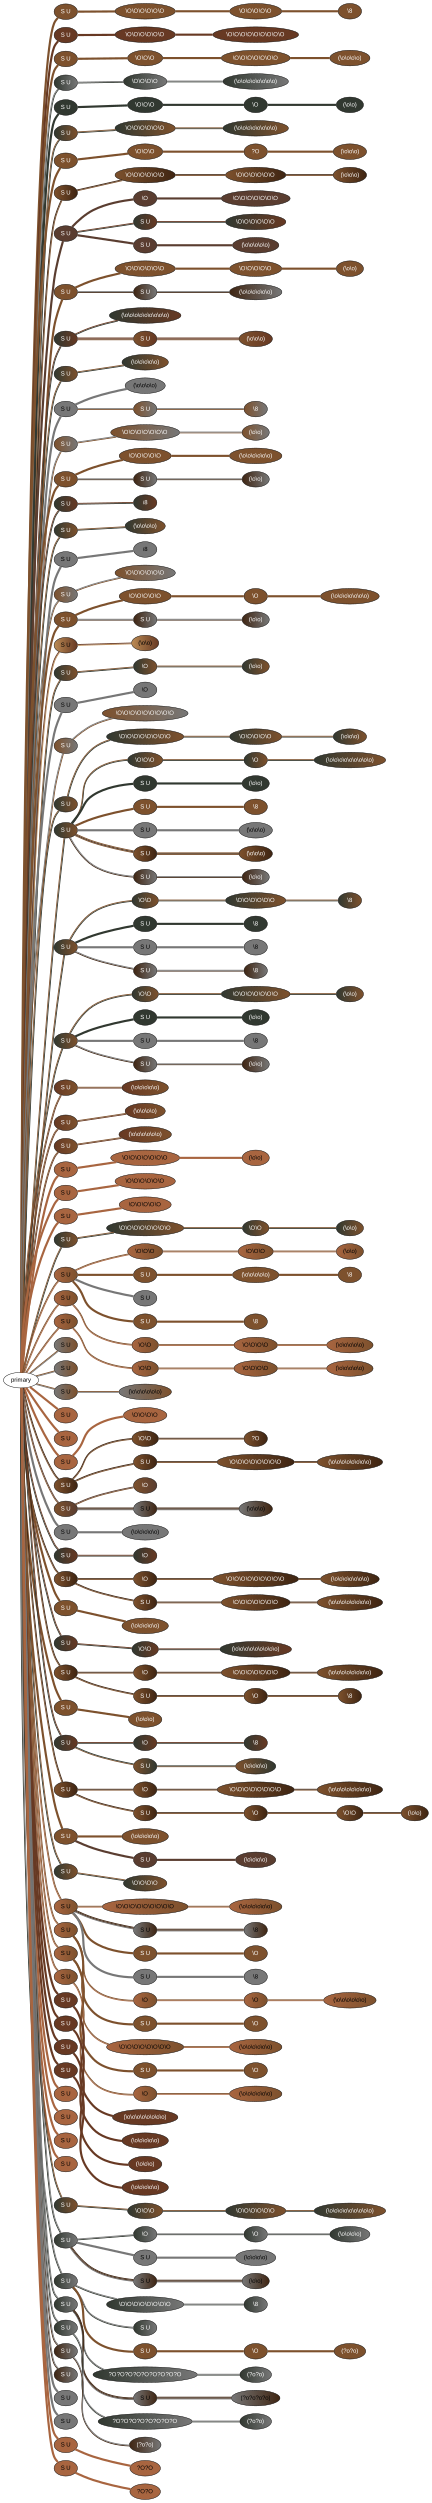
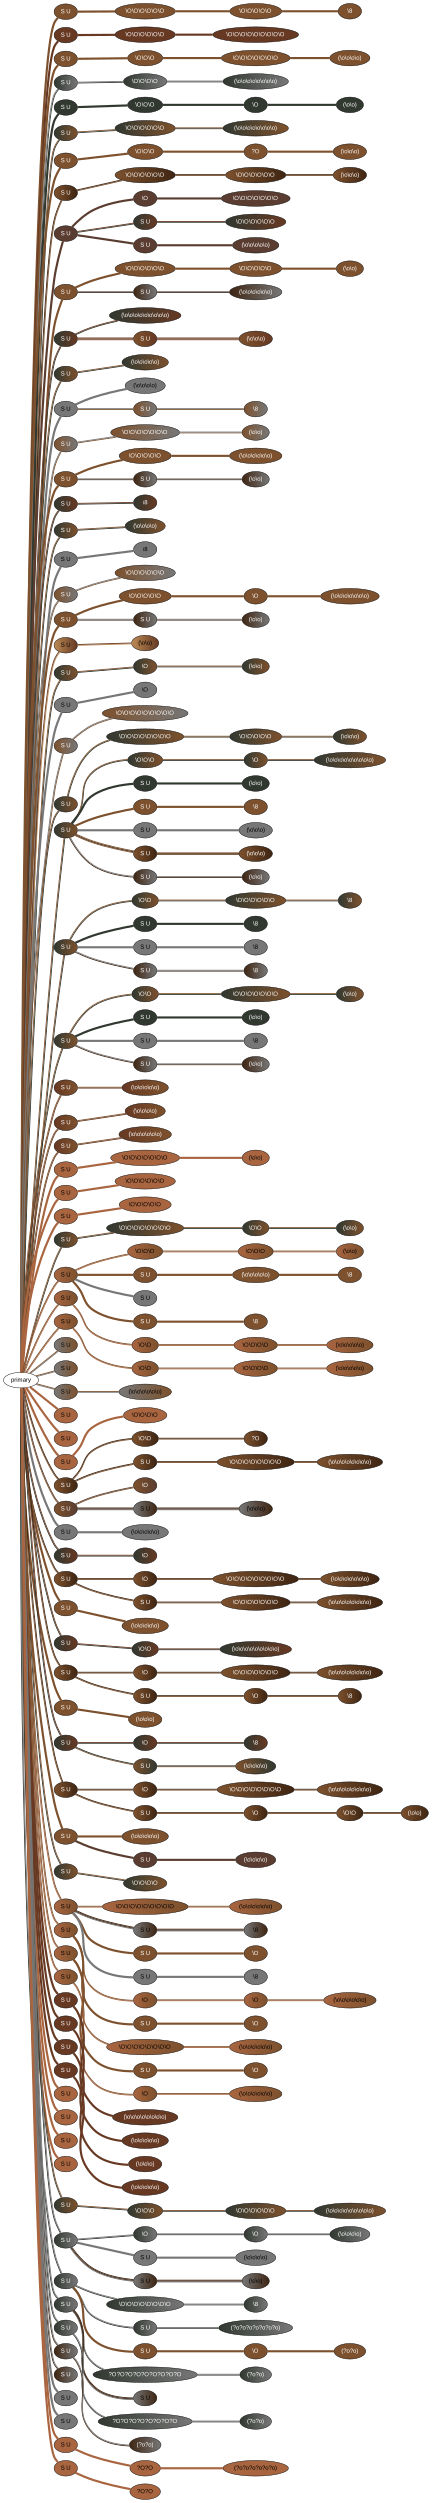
node "(?o?o?o?o?o?o?o)": added
node "(?o?o?o?o)": removed
node "(?o?o?o?o?o?o)": added
